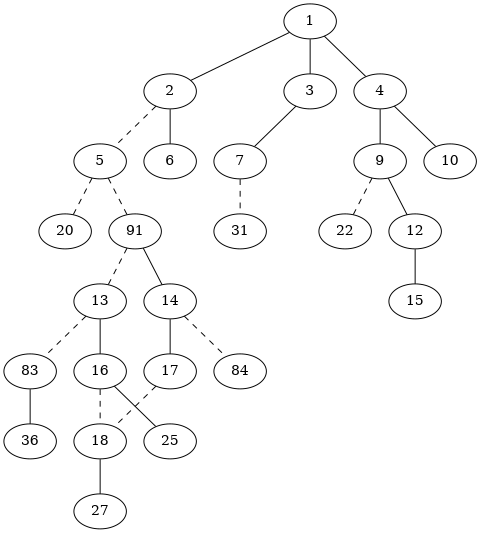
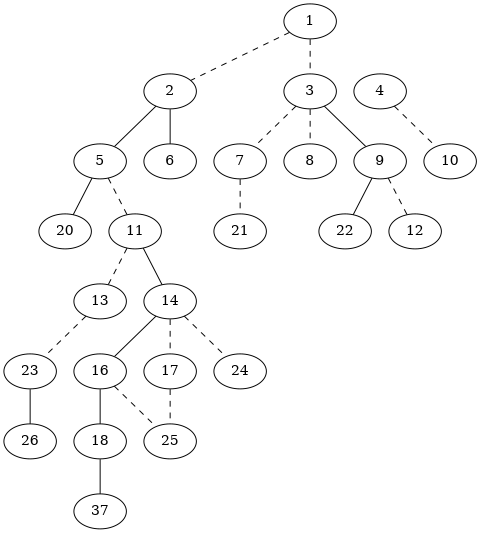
edge "1" -- "2": style solid -> dashed
edge "1" -- "3": style solid -> dashed
edge "1" -- "4": removed
edge "2" -- "5": style dashed -> solid
edge "3" -- "7": style solid -> dashed
edge "4" -- "9": now "3" -- "9"
edge "4" -- "10": style solid -> dashed
node "8": added
edge "5" -- "20": style dashed -> solid
edge "9" -- "22": style dashed -> solid
edge "9" -- "12": style solid -> dashed
node "91": label "91" -> "11"
node "31": label "31" -> "21"
node "15": removed
edge "13" -- "16": now "14" -- "16"
edge "14" -- "17": style solid -> dashed
node "83": label "83" -> "23"
node "84": label "84" -> "24"
edge "16" -- "25": style solid -> dashed
edge "17" -- "18": now "17" -- "25"
edge "16" -- "18": style dashed -> solid
node "36": label "36" -> "26"
node "27": label "27" -> "37"
